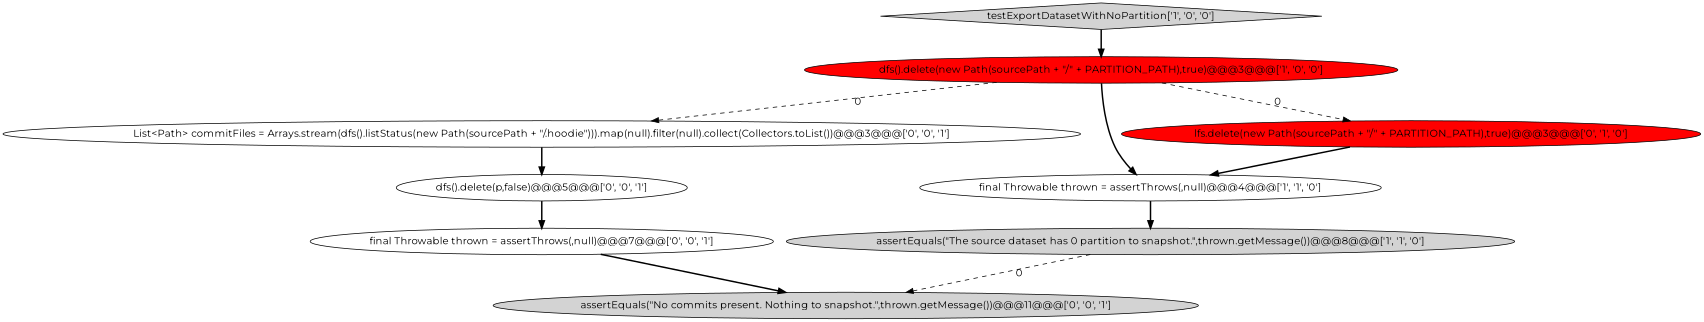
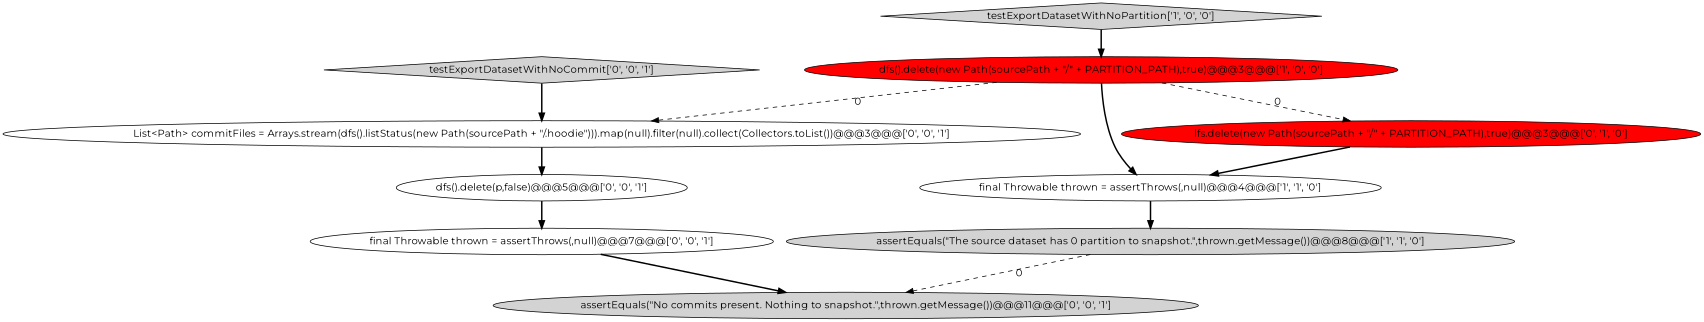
node "testExportDatasetWithNoCommit['0', '0', '1']": added
